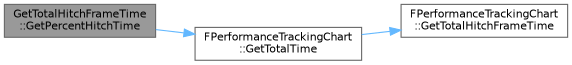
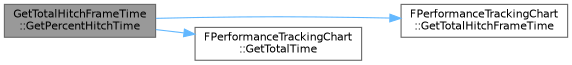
edge "FPerformanceTrackingChart ::GetTotalTime" -> "FPerformanceTrackingChart ::GetTotalHitchFrameTime": now "GetTotalHitchFrameTime ::GetPercentHitchTime" -> "FPerformanceTrackingChart ::GetTotalHitchFrameTime"
